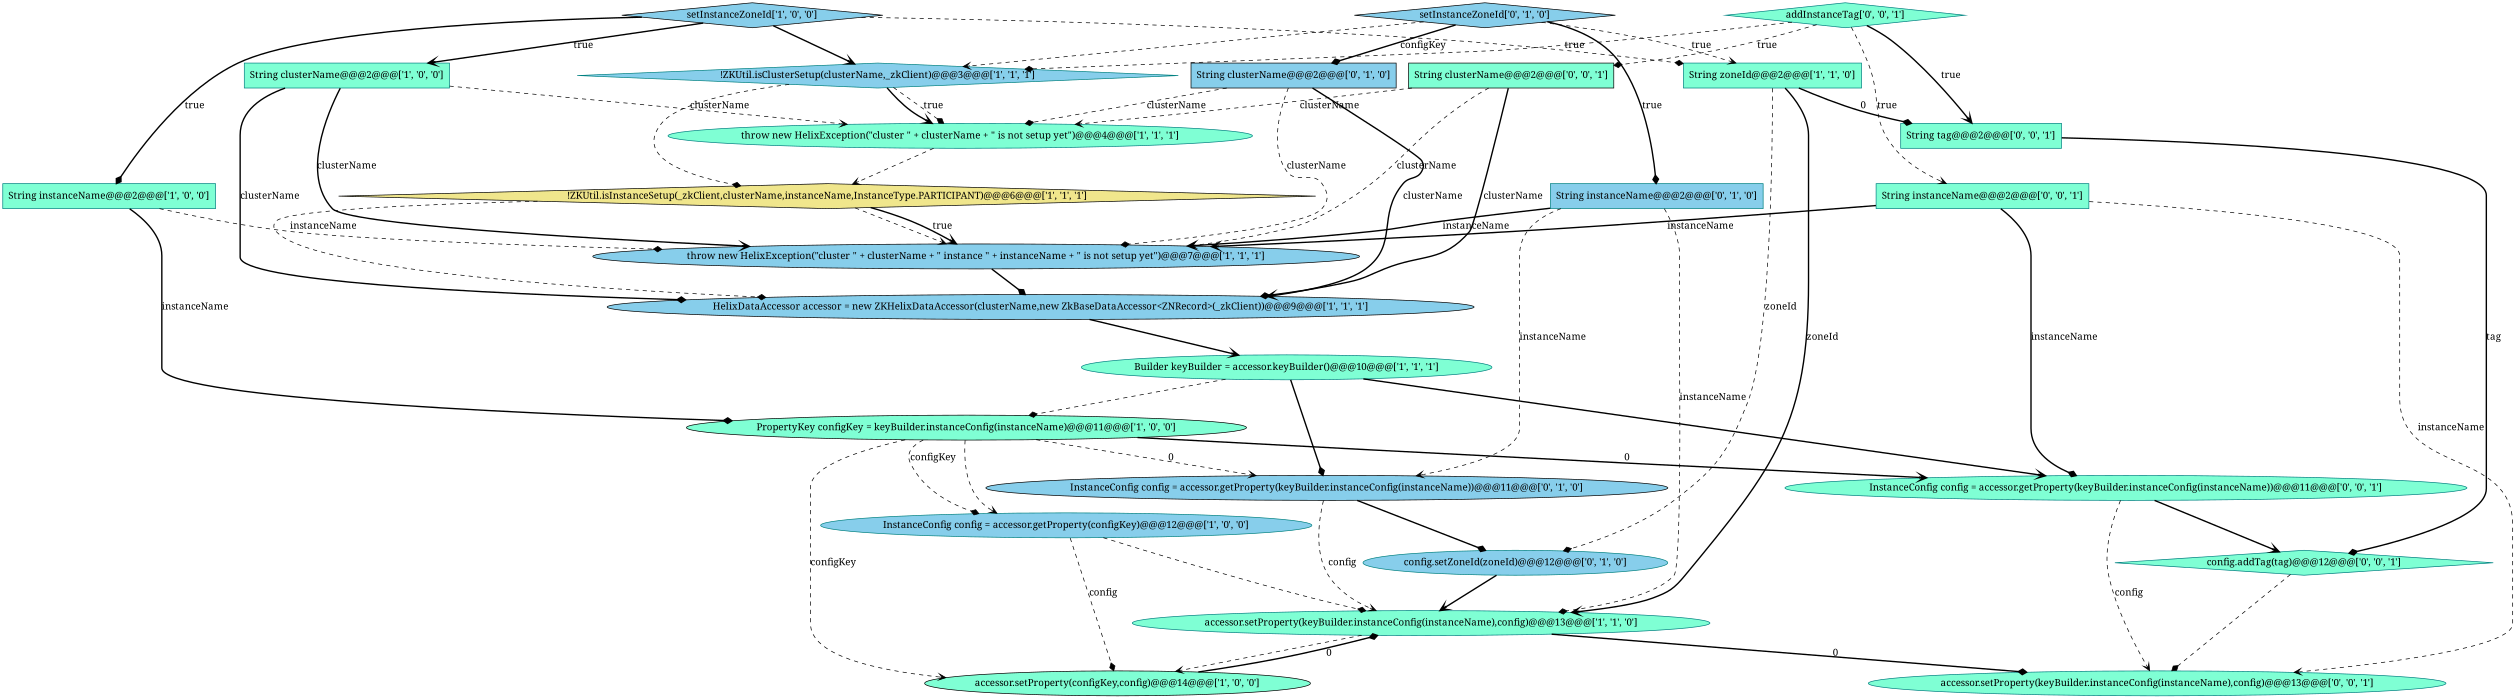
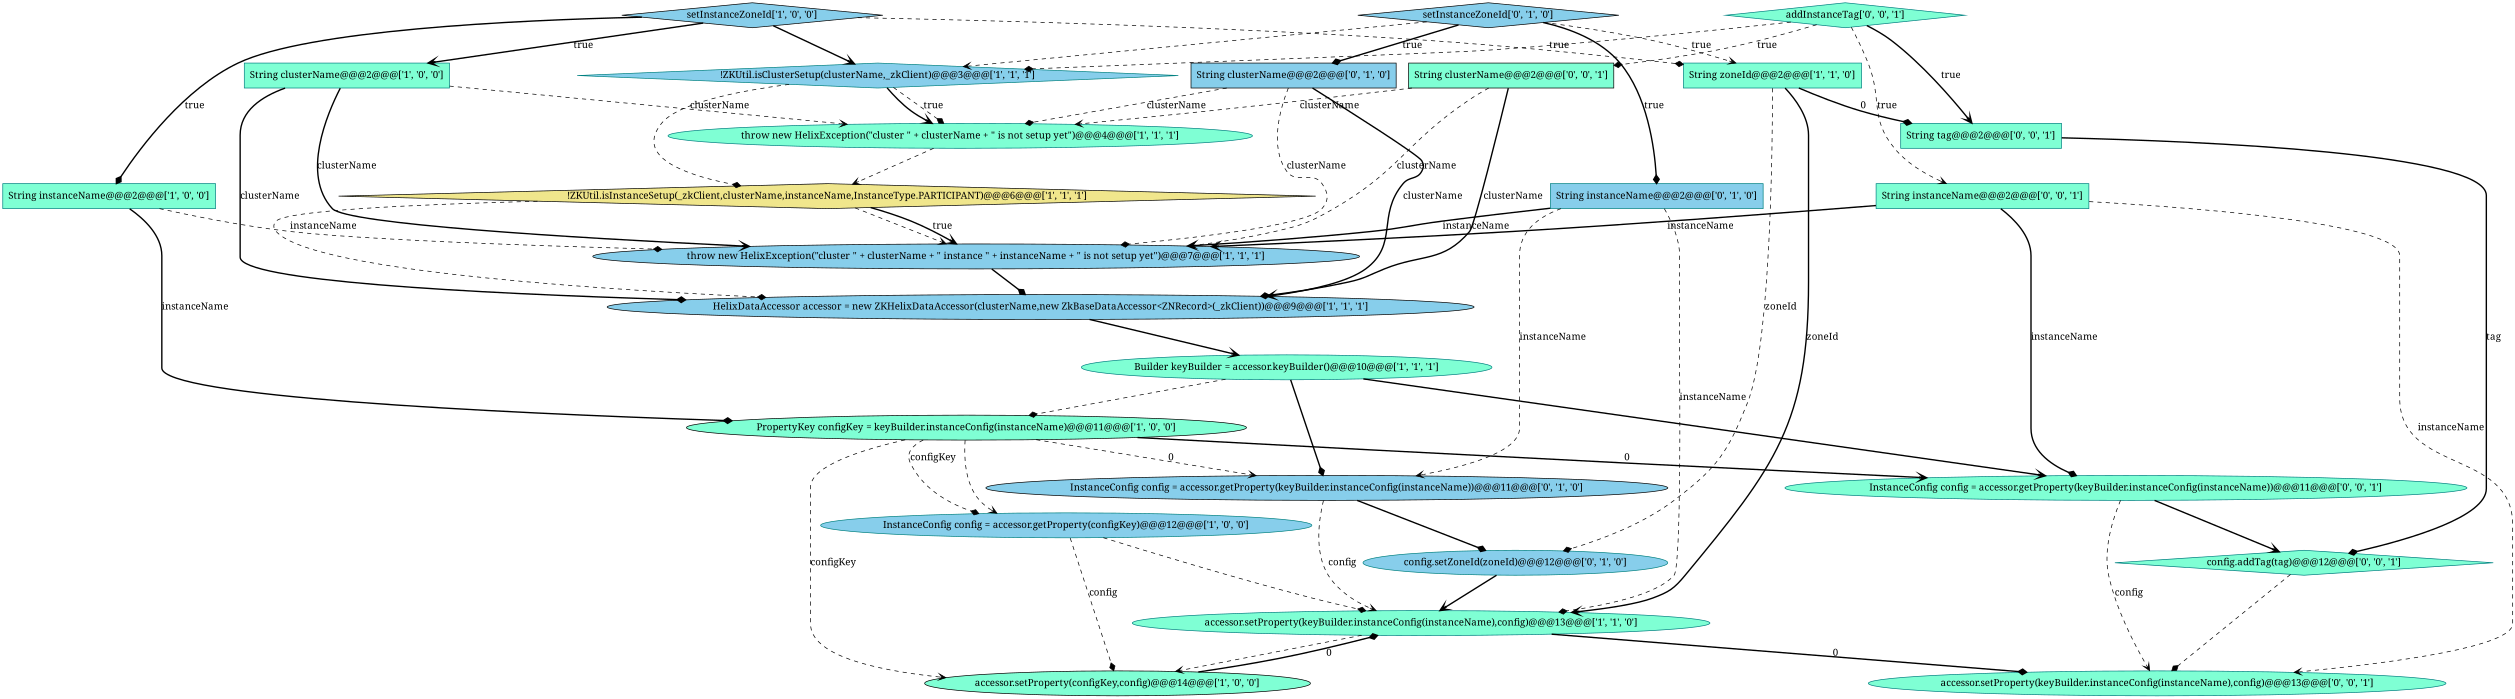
edge "setInstanceZoneId['0', '1', '0']" -> "String clusterName@@@2@@@['0', '1', '0']": label "configKey" -> "true"
